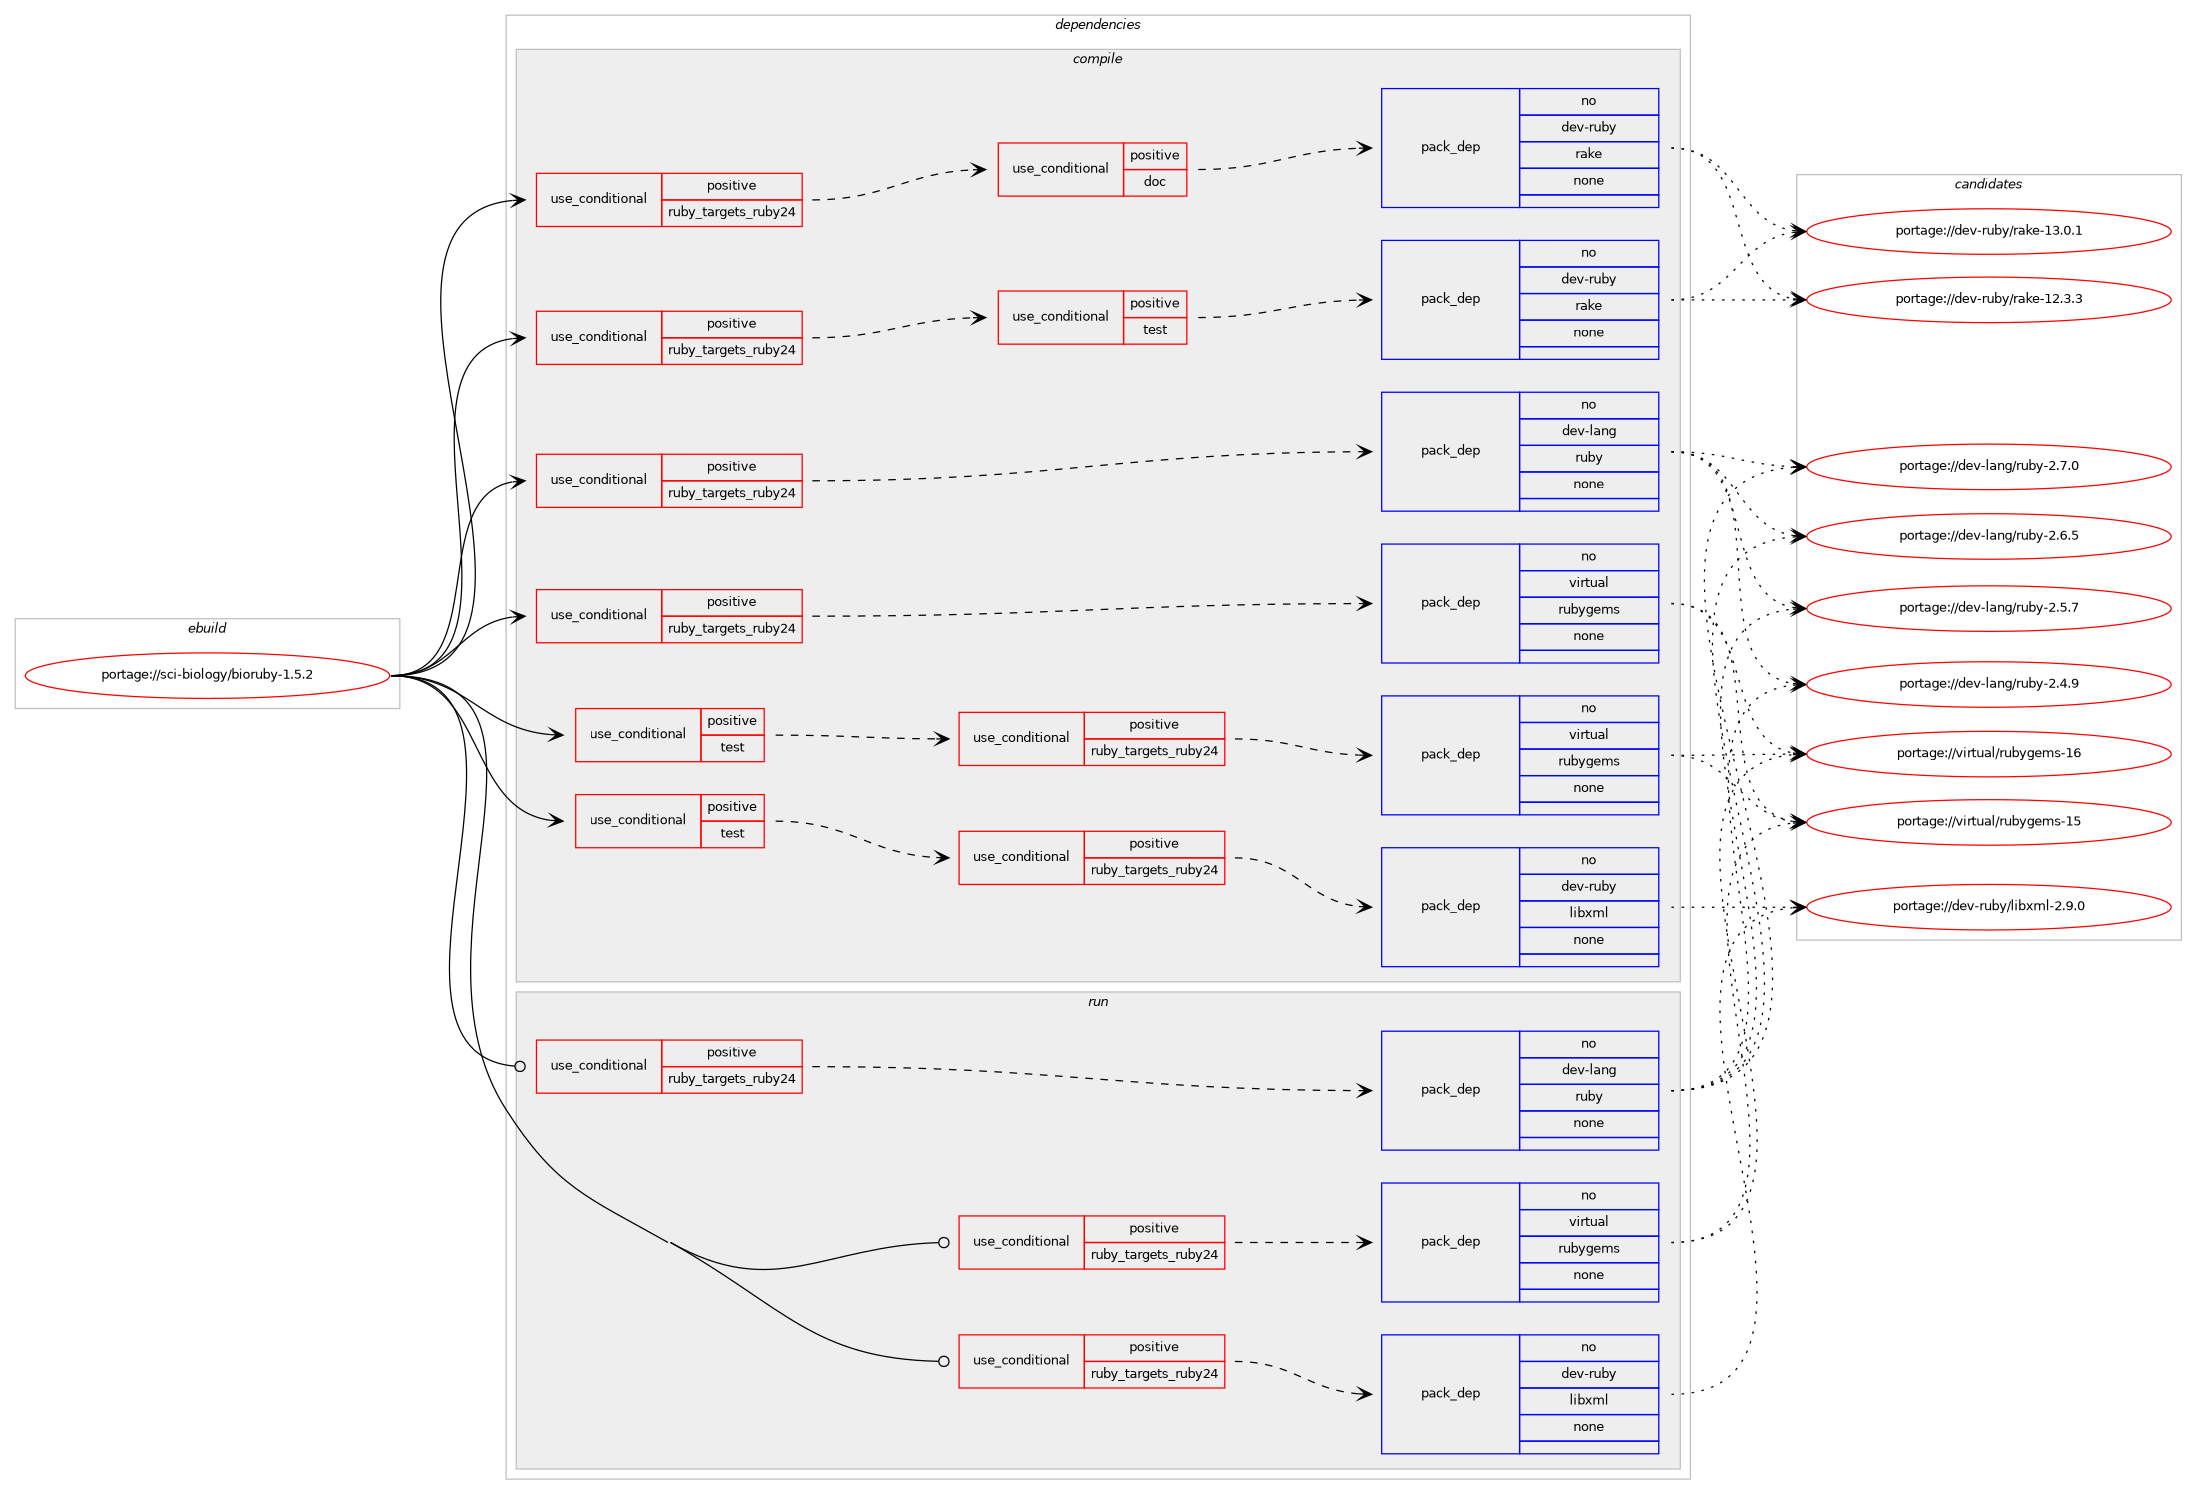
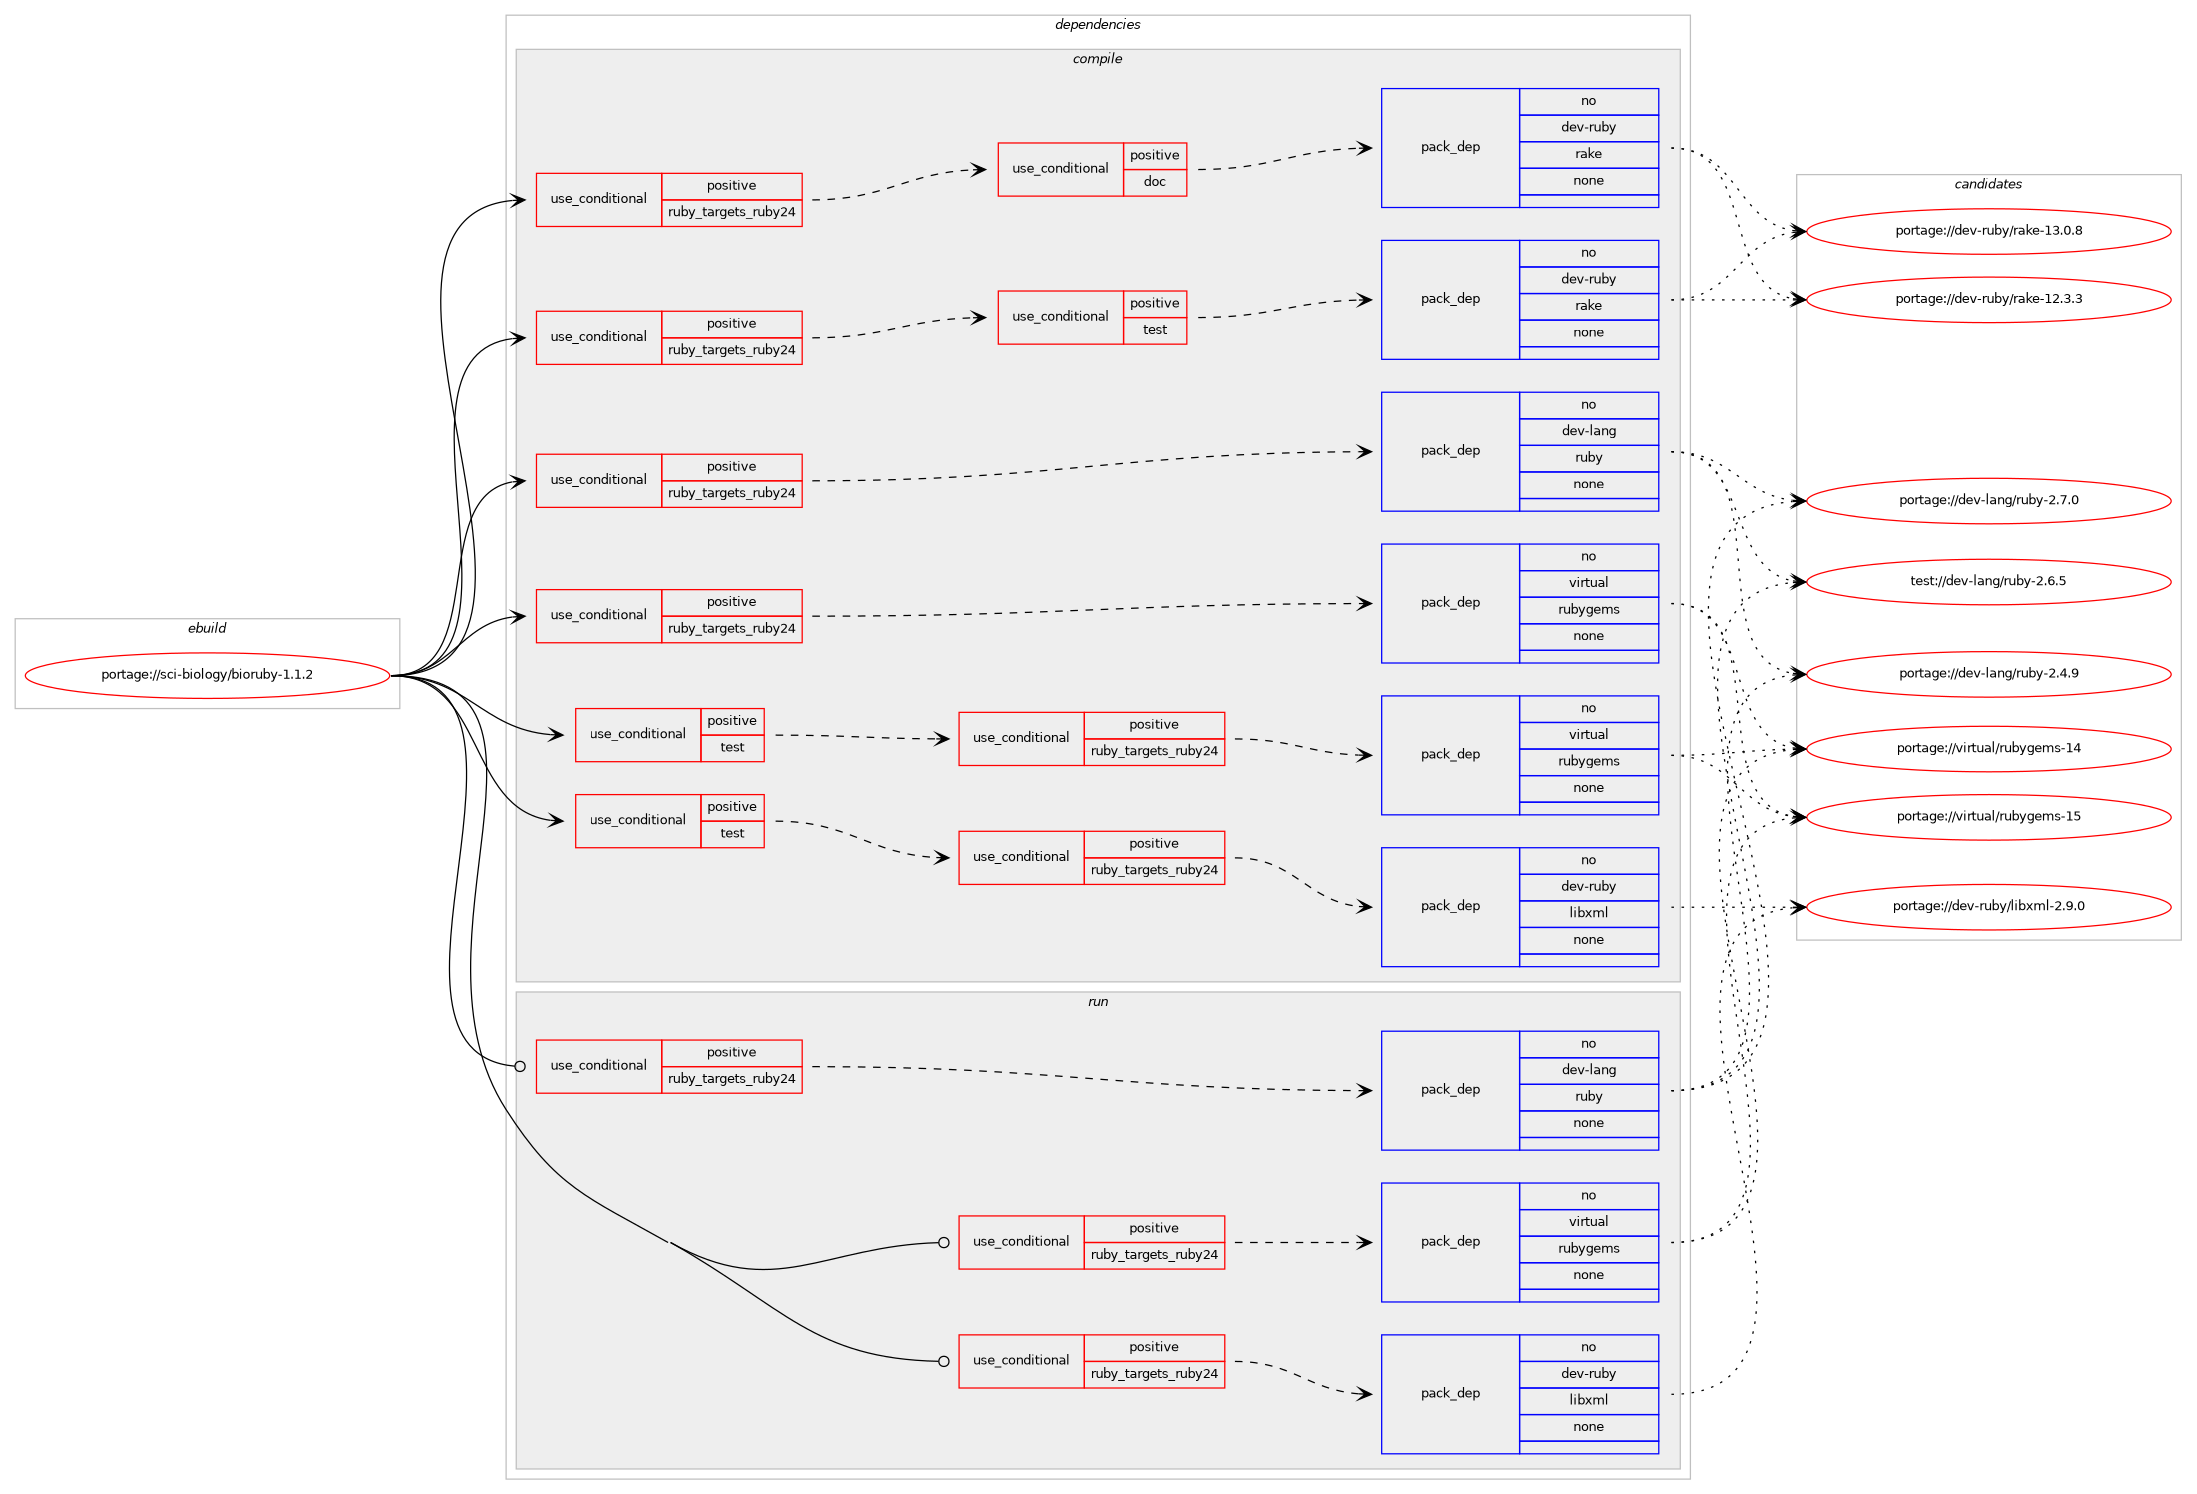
node "portage://dev-ruby/rake-13.0.1": label "portage://dev-ruby/rake-13.0.1" -> "portage://dev-ruby/rake-13.0.8"
node "portage://dev-lang/ruby-2.6.5": label "portage://dev-lang/ruby-2.6.5" -> "test://dev-lang/ruby-2.6.5"
node "portage://dev-lang/ruby-2.5.7": removed
node "portage://sci-biology/bioruby-1.5.2": label "portage://sci-biology/bioruby-1.5.2" -> "portage://sci-biology/bioruby-1.1.2"
node "portage://virtual/rubygems-16": label "portage://virtual/rubygems-16" -> "portage://virtual/rubygems-14"
